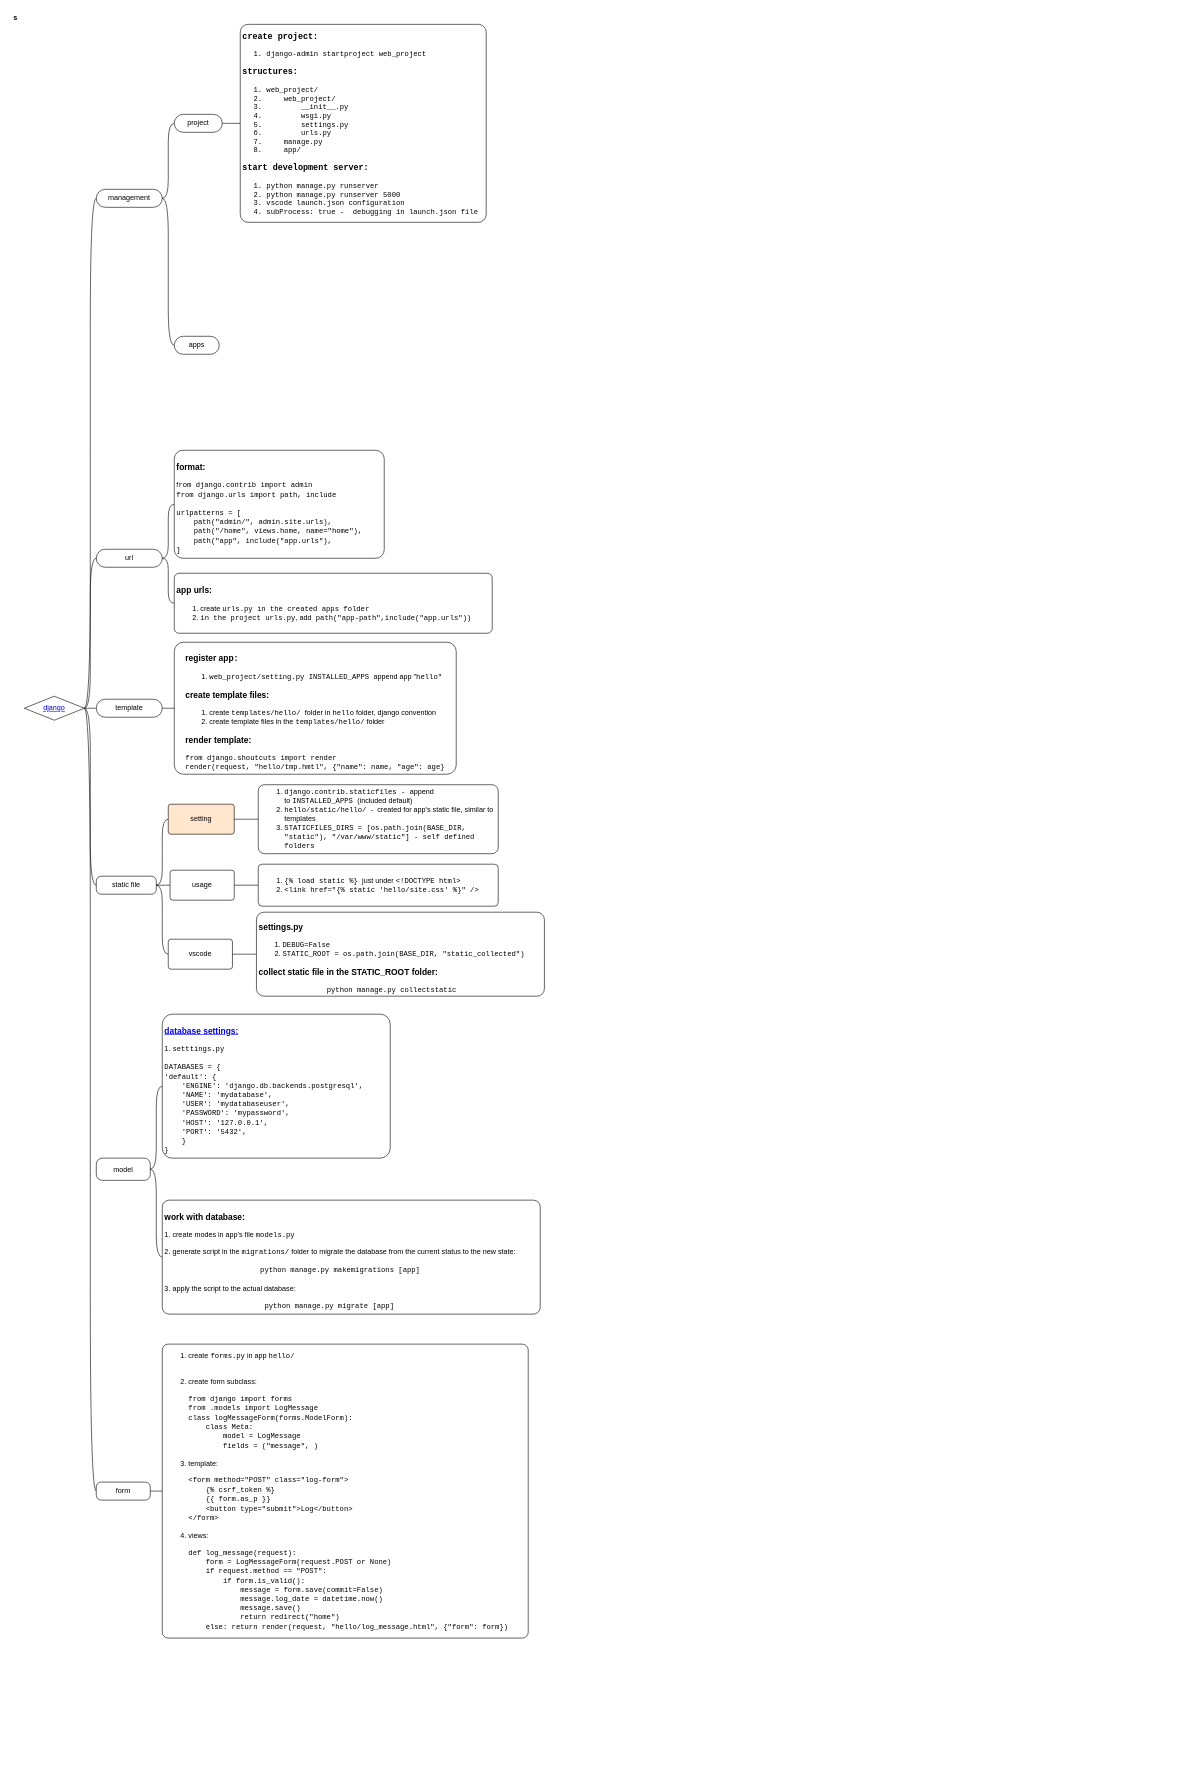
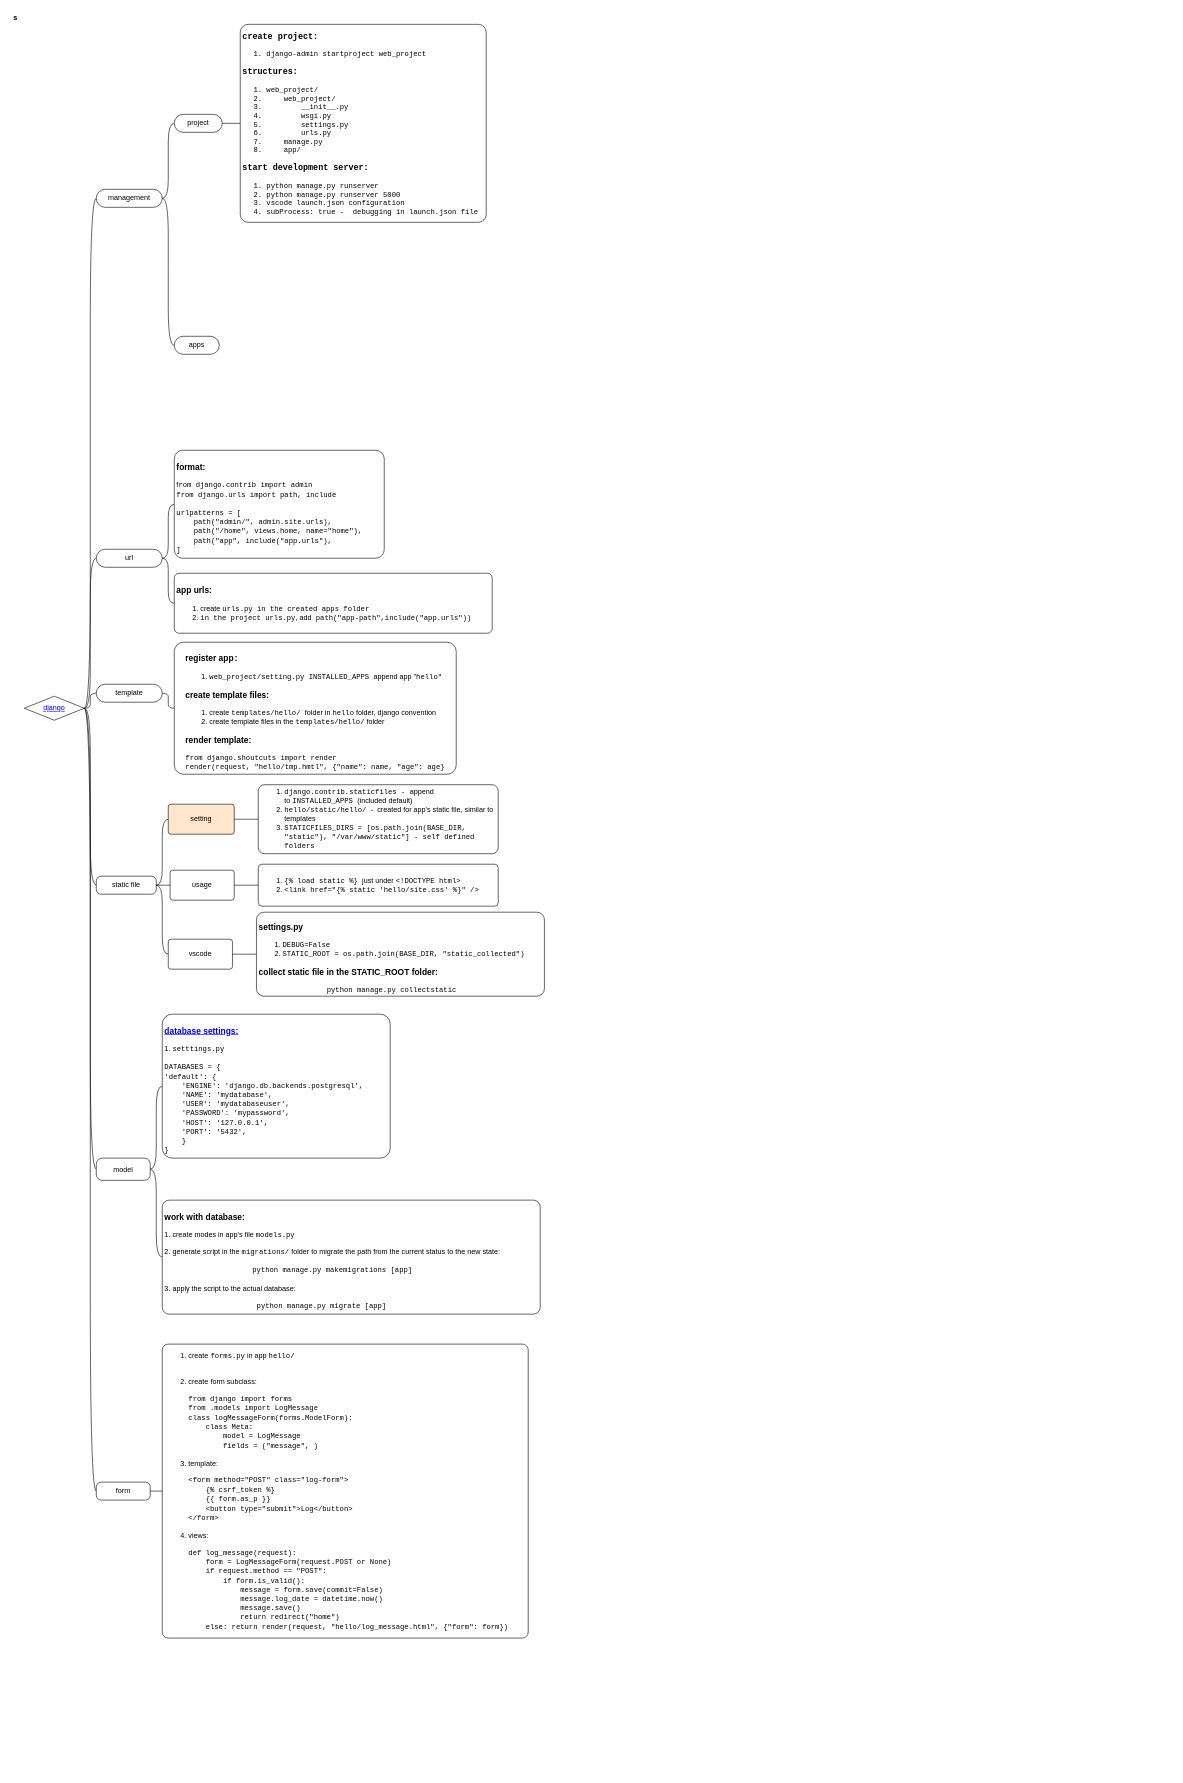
node "template": moved (129, 708) -> (129, 693)
edge "django" -- "model": added
node "work with database:1. create modes in app's file models.py 2. generate script in the migrations/ folder to migrate the database from the current status to the new state: python manage.py makemigrations [app] 3. apply the script to the actual database: python manage.py migrate [app]": label "work with database:1. create modes in app's file models.py 2. generate script in the migrations/ folder to migrate the database from the current status to the new state: python manage.py makemigrations [app] 3. apply the script to the actual database: python manage.py migrate [app]" -> "work with database:1. create modes in app's file models.py 2. generate script in the migrations/ folder to migrate the path from the current status to the new state: python manage.py makemigrations [app] 3. apply the script to the actual database: python manage.py migrate [app]"
